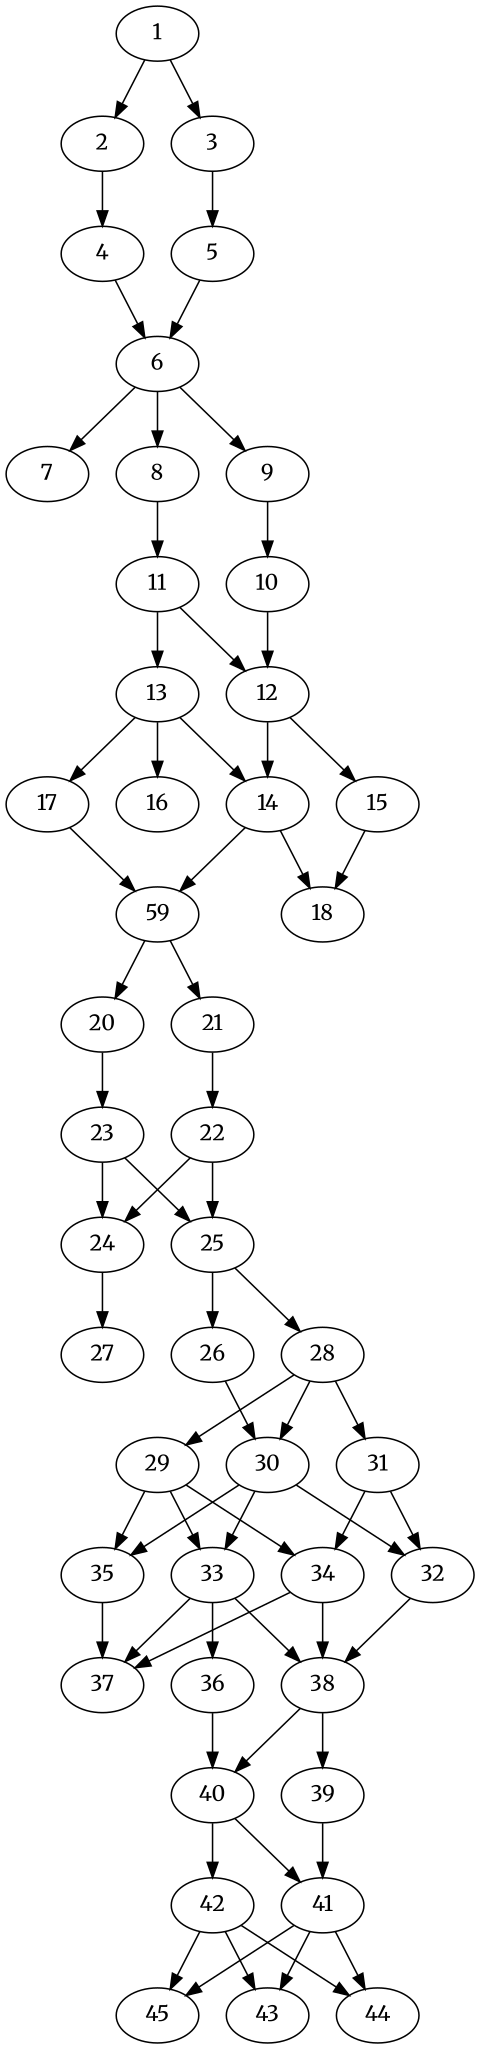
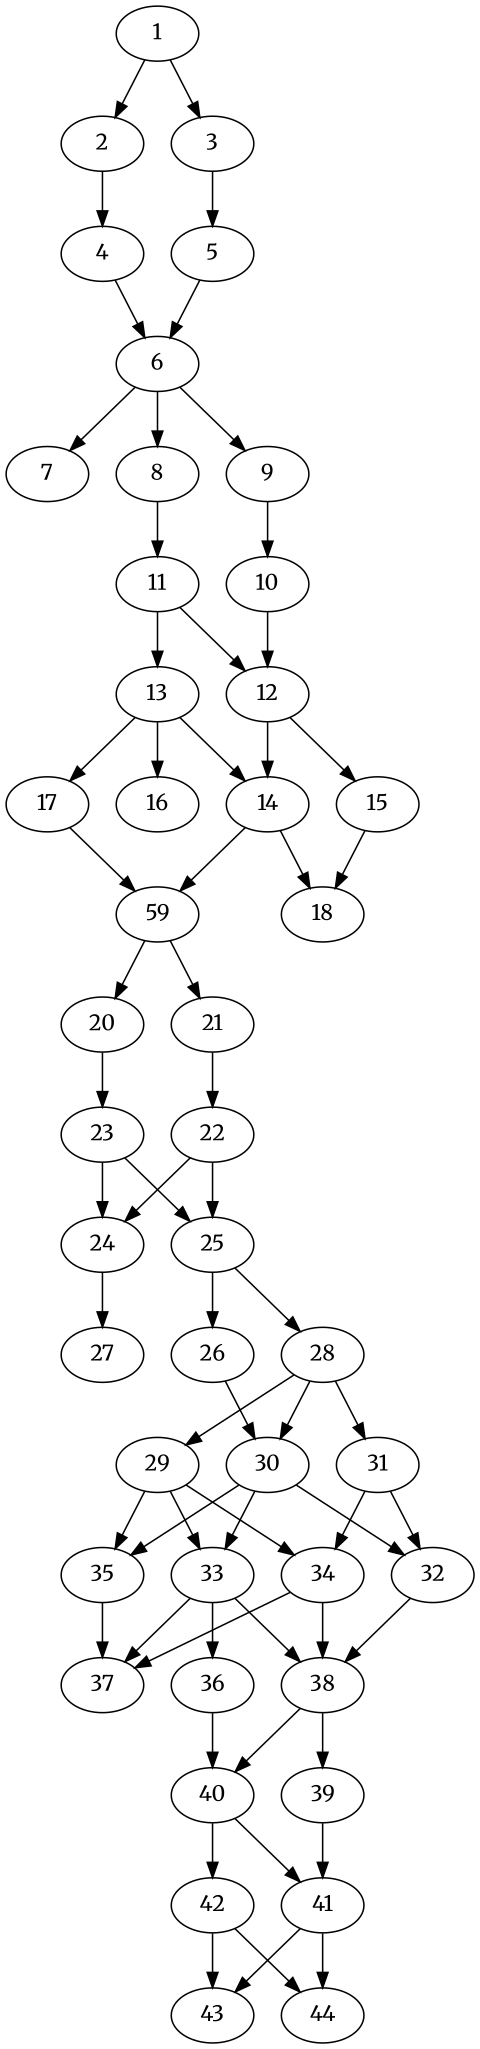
node "45": removed
